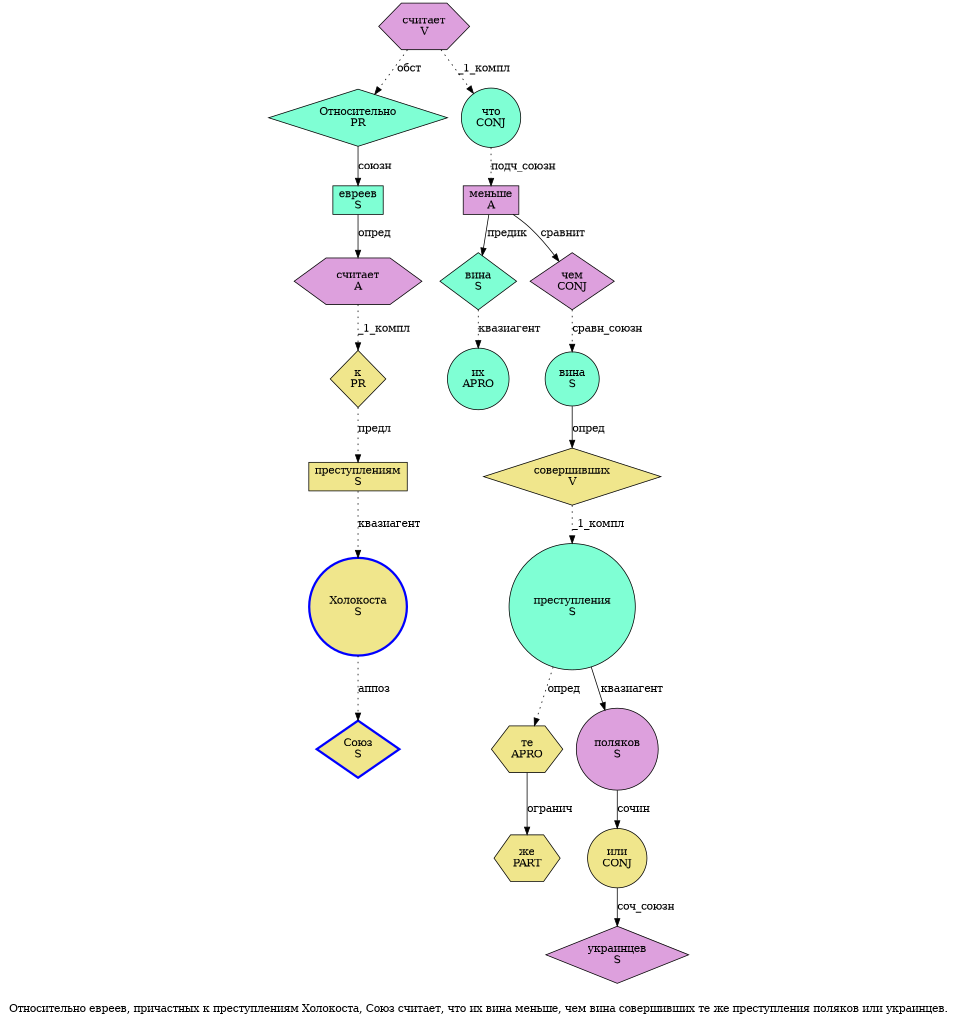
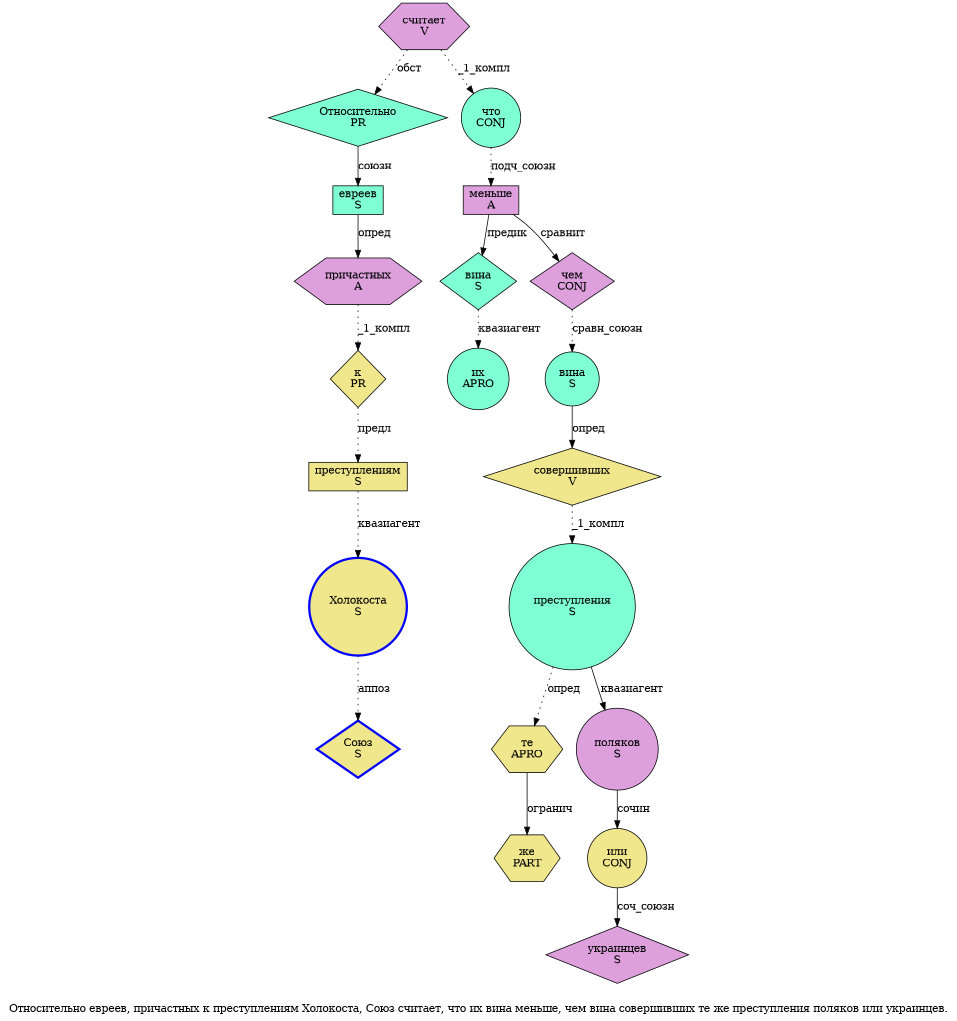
node "считает A": label "считает A" -> "причастных A"
